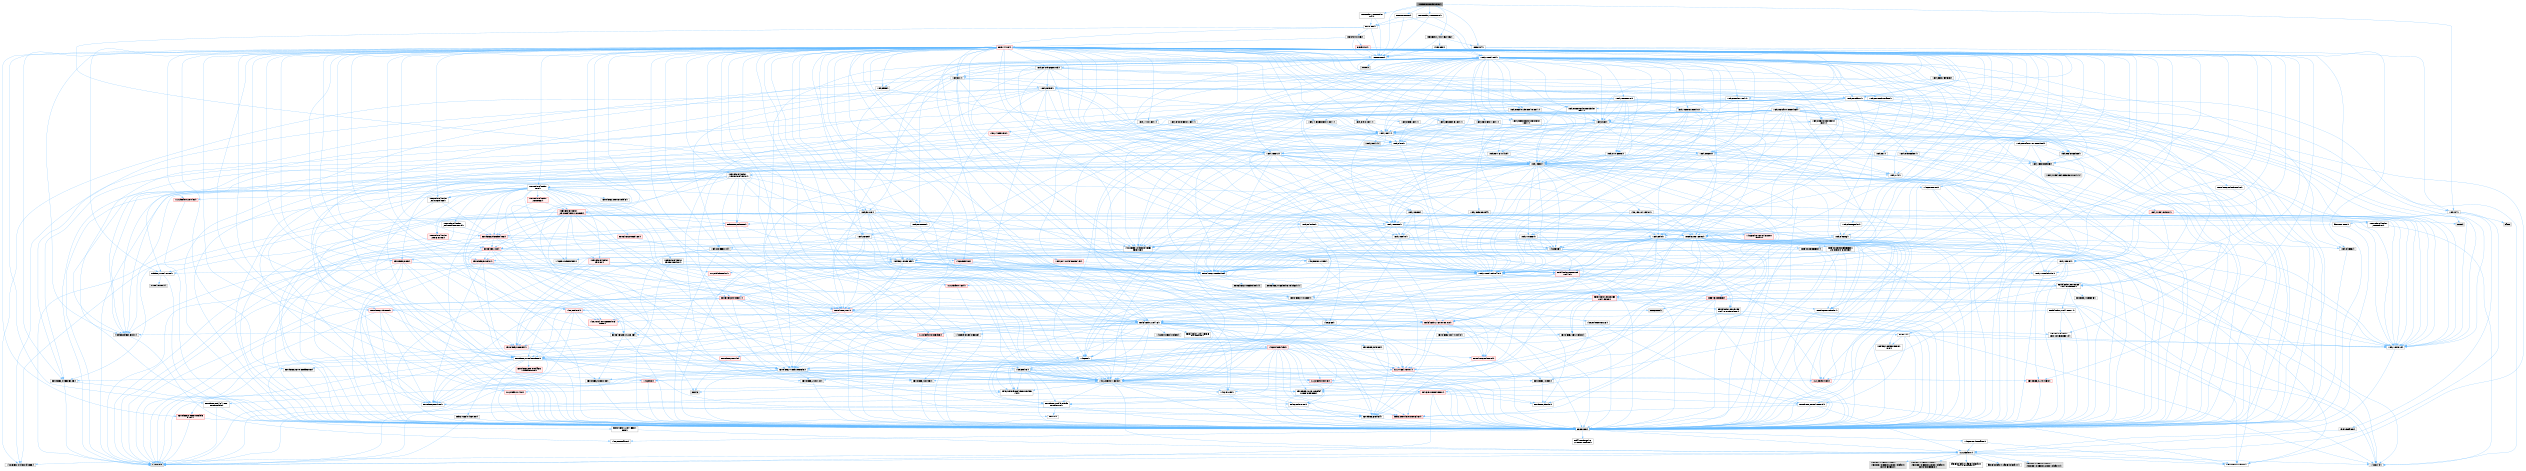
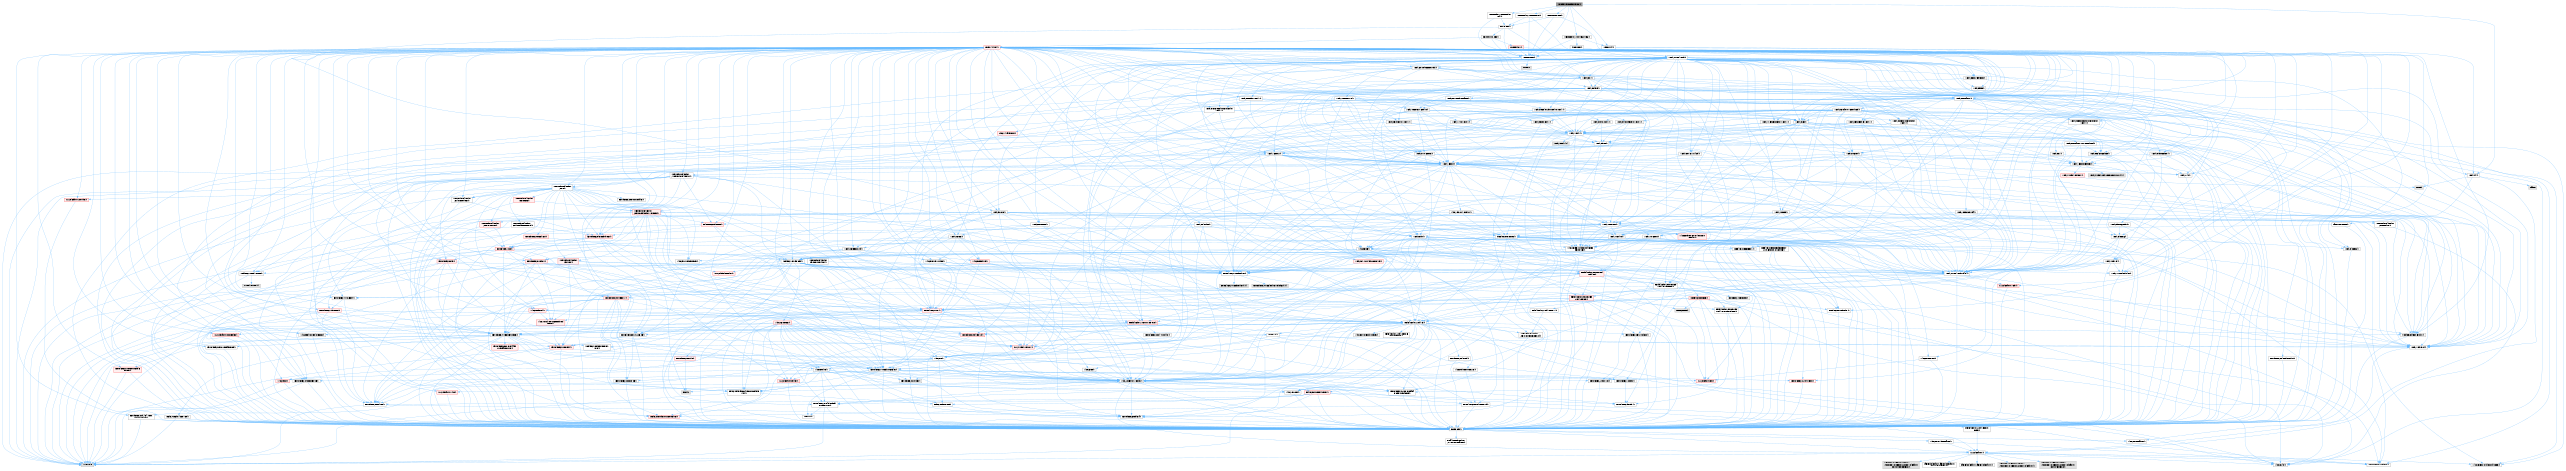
node "Misc/StringBuilder.h": label "Misc/StringBuilder.h" -> "Misc/ITextData.h"
node "EngineDefines.h": removed
